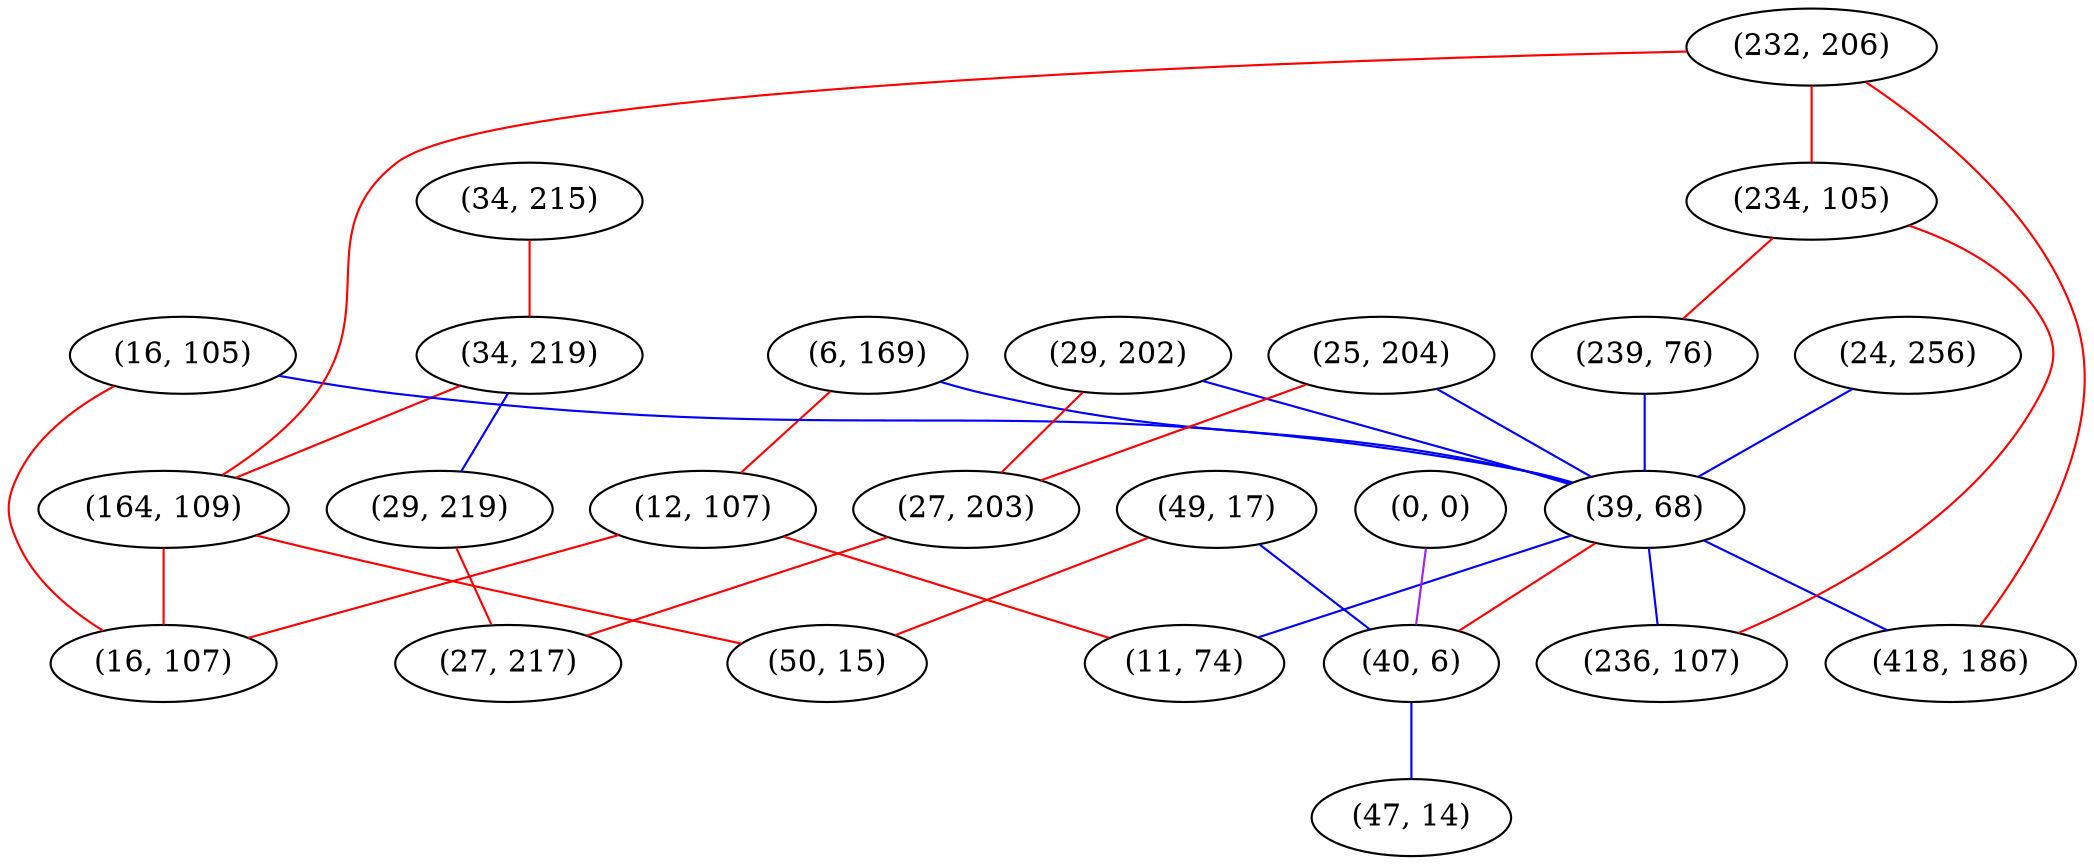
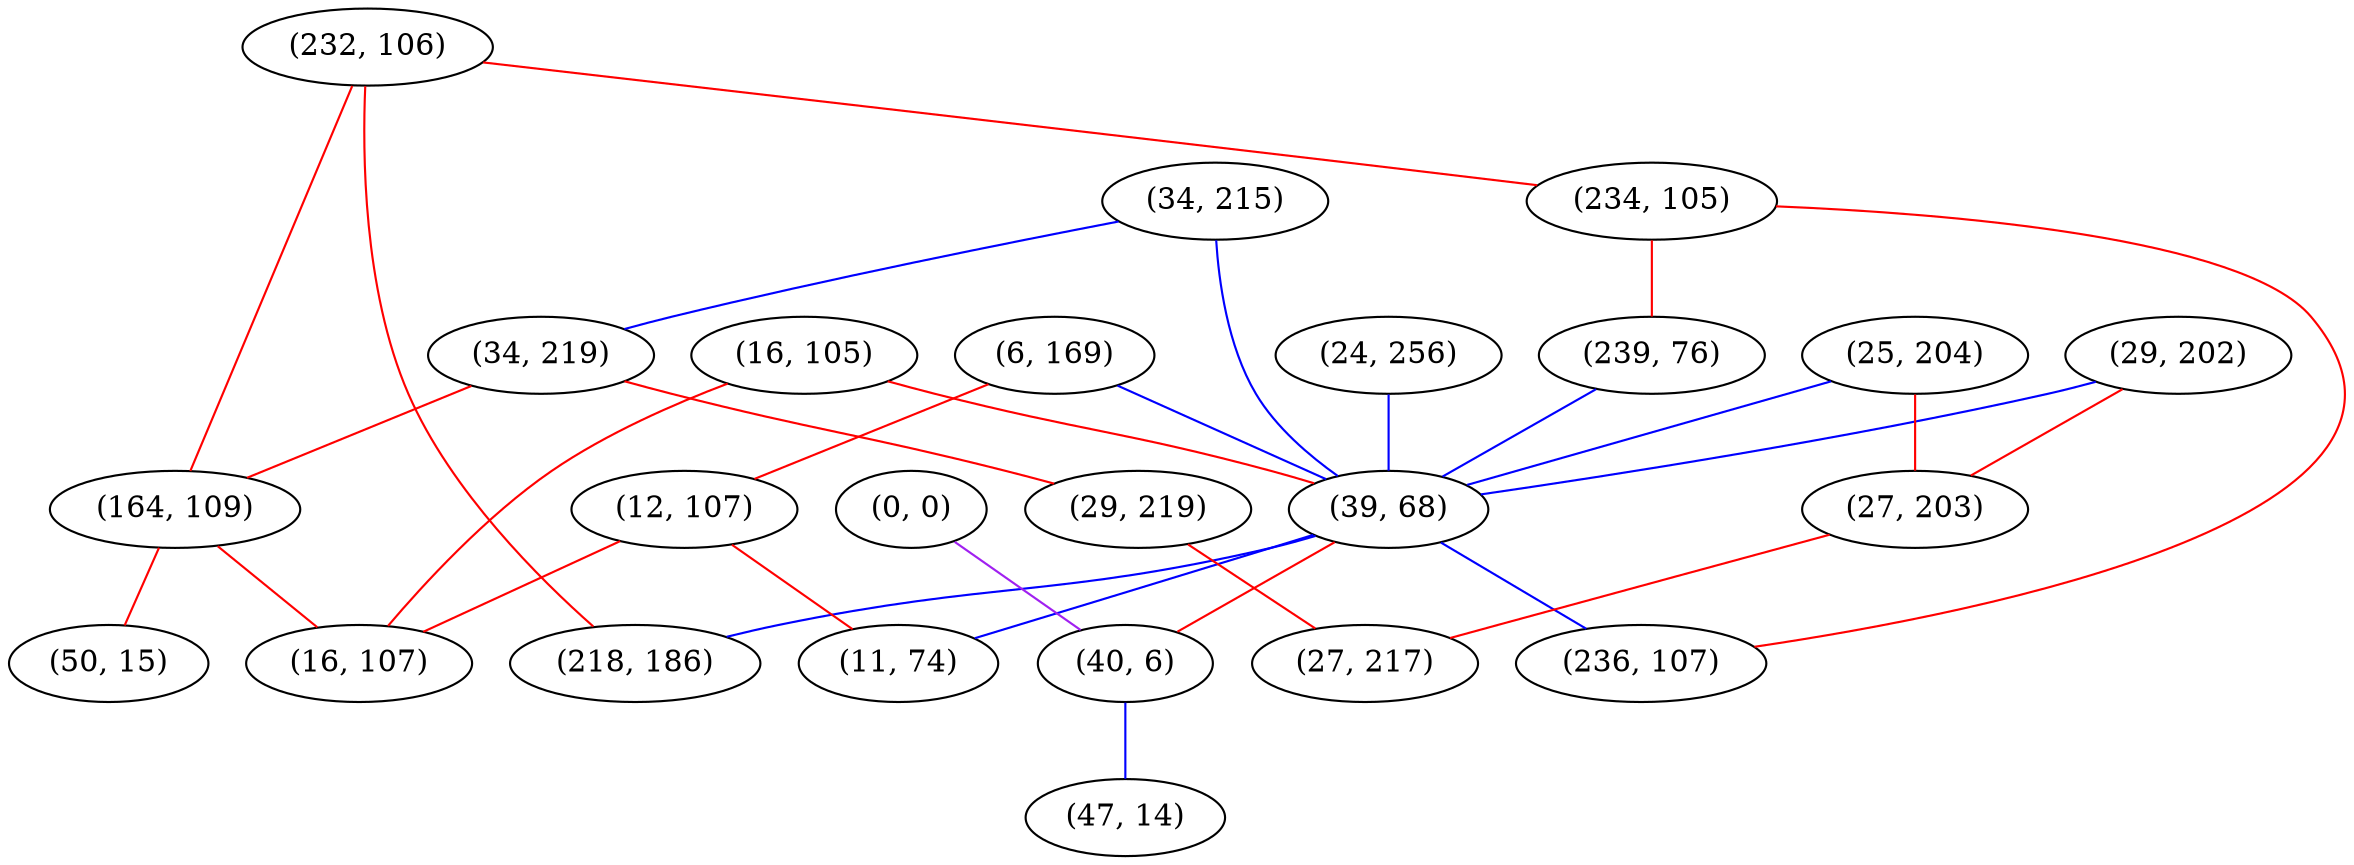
node "(232, 206)": label "(232, 206)" -> "(232, 106)"
edge "(34, 215)" -- "(34, 219)": color red -> blue
edge "(34, 215)" -- "(39, 68)": added
edge "(16, 105)" -- "(39, 68)": color blue -> red
edge "(34, 219)" -- "(29, 219)": color blue -> red
node "(49, 17)": removed
node "(418, 186)": label "(418, 186)" -> "(218, 186)"
